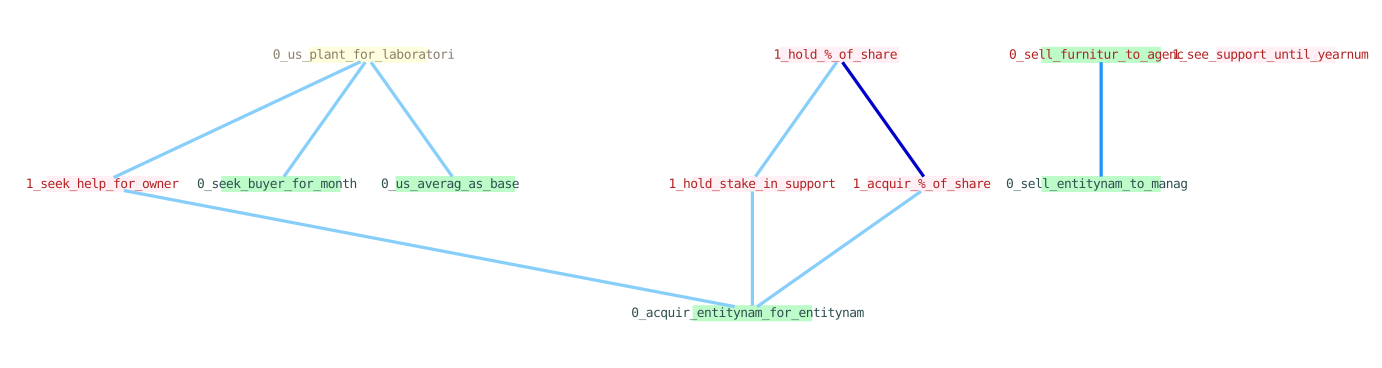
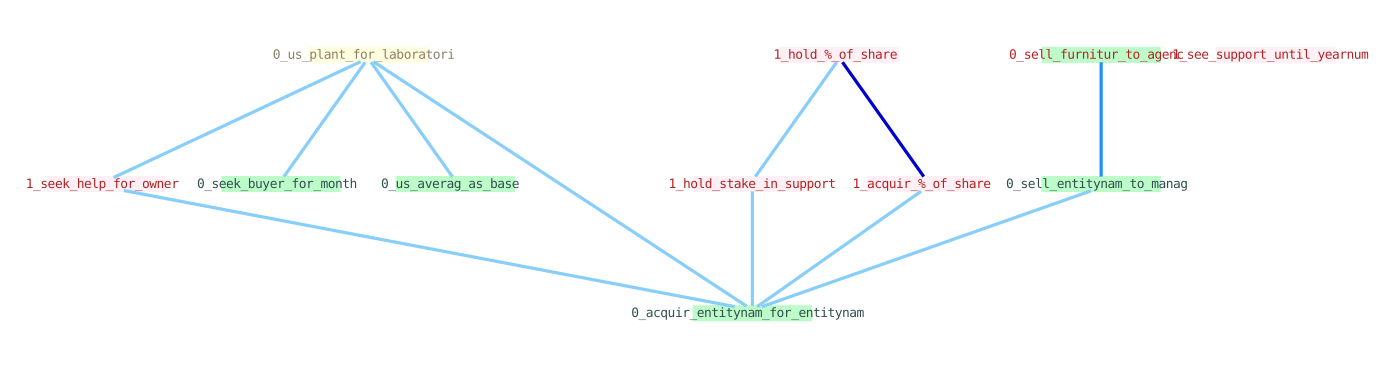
edge "0_us_plant_for_laboratori" -- "0_acquir_entitynam_for_entitynam": added
edge "0_sell_entitynam_to_manag" -- "0_acquir_entitynam_for_entitynam": added
